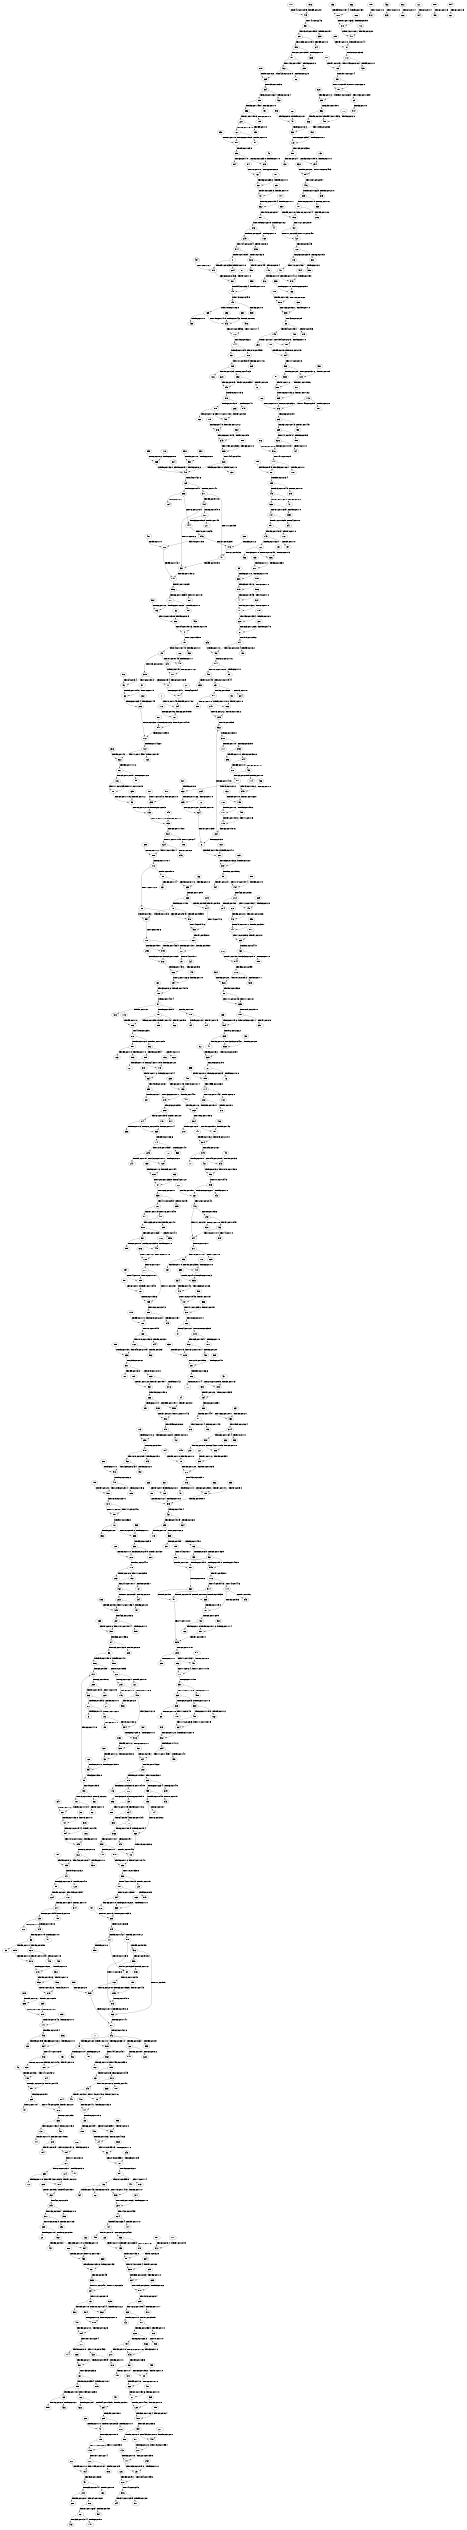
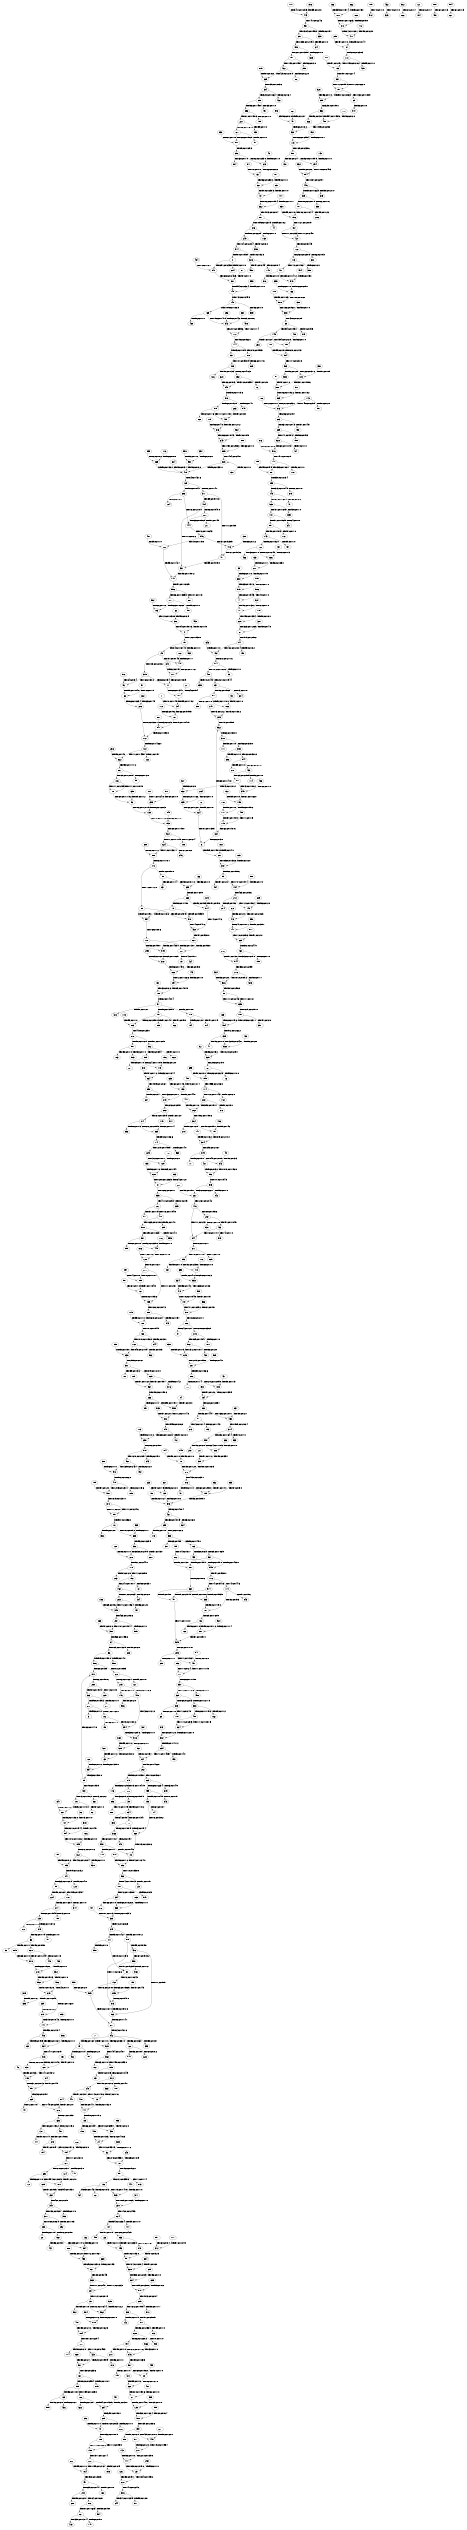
edge "823" -> "130": reversed
node "247": removed
edge "653" -> "379": now "679" -> "379"
